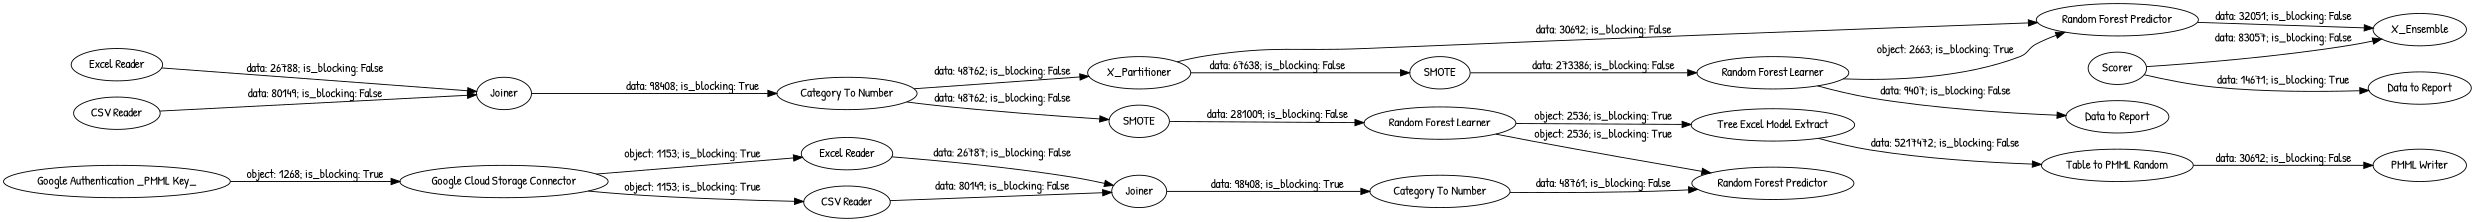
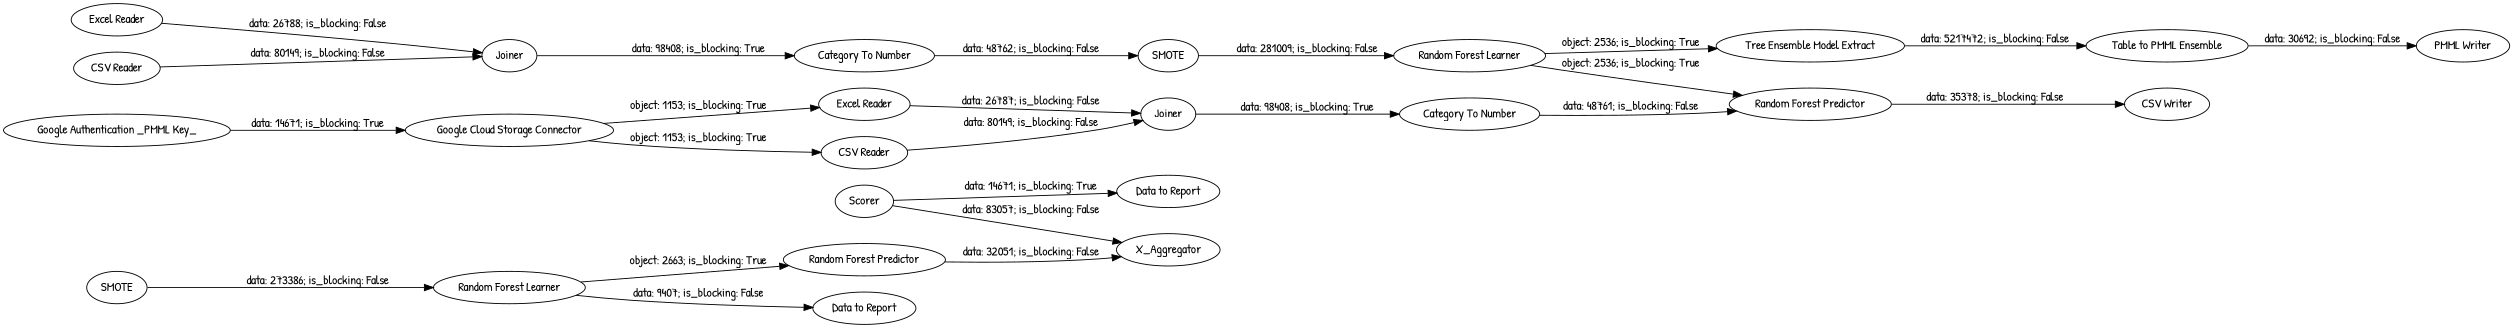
node "X_Ensemble": label "X_Ensemble" -> "X_Aggregator"
node "X_Partitioner": removed
node "CSV Writer": added
node "Tree Excel Model Extract": label "Tree Excel Model Extract" -> "Tree Ensemble Model Extract"
node "Table to PMML Random": label "Table to PMML Random" -> "Table to PMML Ensemble"
edge "Google Authentication _PMML Key_" -> "Google Cloud Storage Connector": label "object: 1268; is_blocking: True" -> "data: 14671; is_blocking: True"
